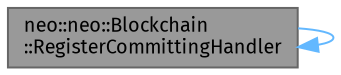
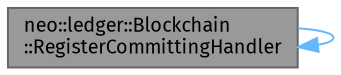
node "neo::neo::Blockchain ::RegisterCommittingHandler": label "neo::neo::Blockchain ::RegisterCommittingHandler" -> "neo::ledger::Blockchain ::RegisterCommittingHandler"
